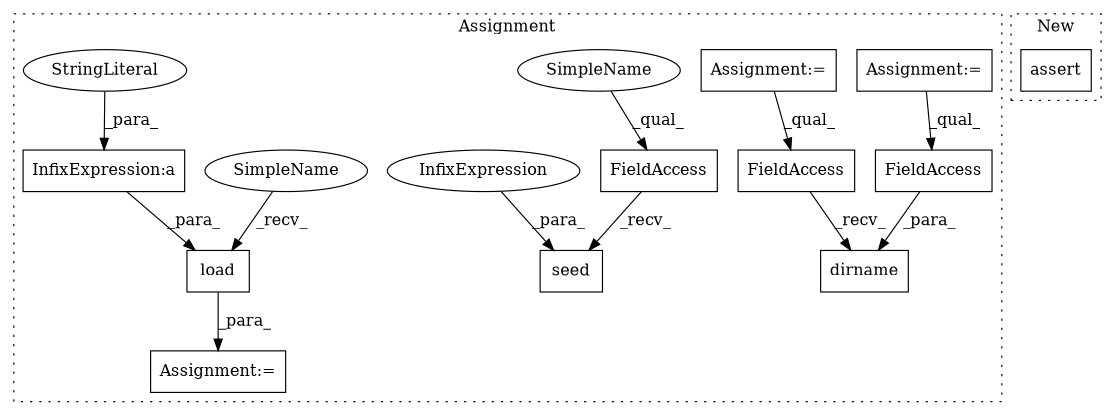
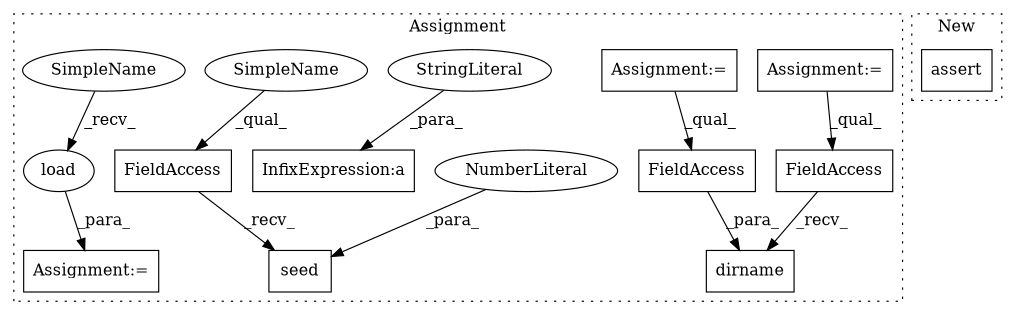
node "InfixExpression": label "InfixExpression" -> "NumberLiteral"
edge "InfixExpression:a" -> "load": removed, label "_para_"
node "load": shape box -> ellipse
